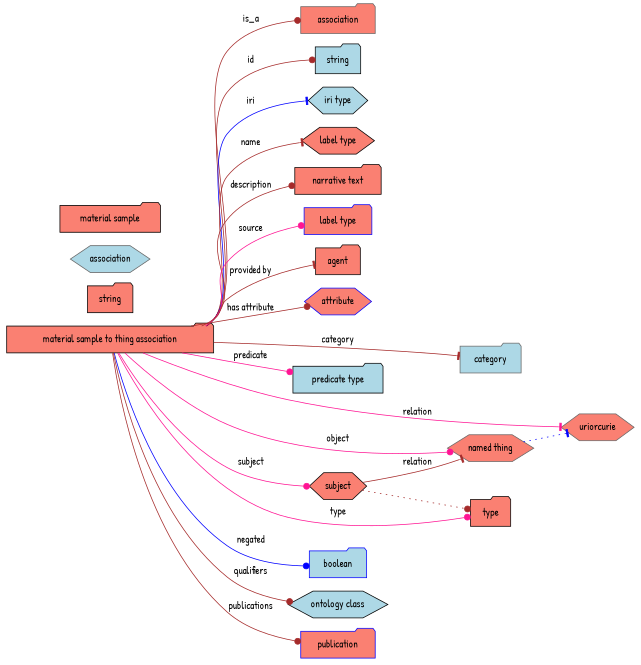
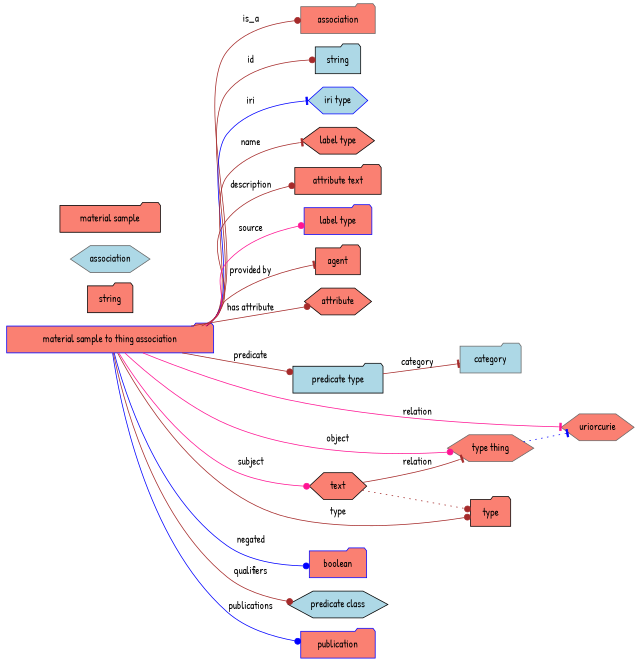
node "iri type": color black -> blue
node "narrative text": label "narrative text" -> "attribute text"
node "attribute": color blue -> black
node "material sample to thing association": color black -> blue
edge "material sample to thing association" -> "category": now "predicate type" -> "category"
edge "material sample to thing association" -> "predicate type": color deeppink -> brown
node "named thing": label "named thing" -> "type thing"
node "subject": label "subject" -> "text"
edge "material sample to thing association" -> "type": color deeppink -> brown
edge "material sample to thing association" -> "publication": color brown -> blue
node "boolean": fillcolor lightblue -> salmon
node "ontology class": label "ontology class" -> "predicate class"
